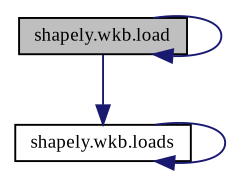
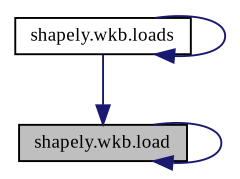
edge "shapely.wkb.load" -> "shapely.wkb.loads": reversed
